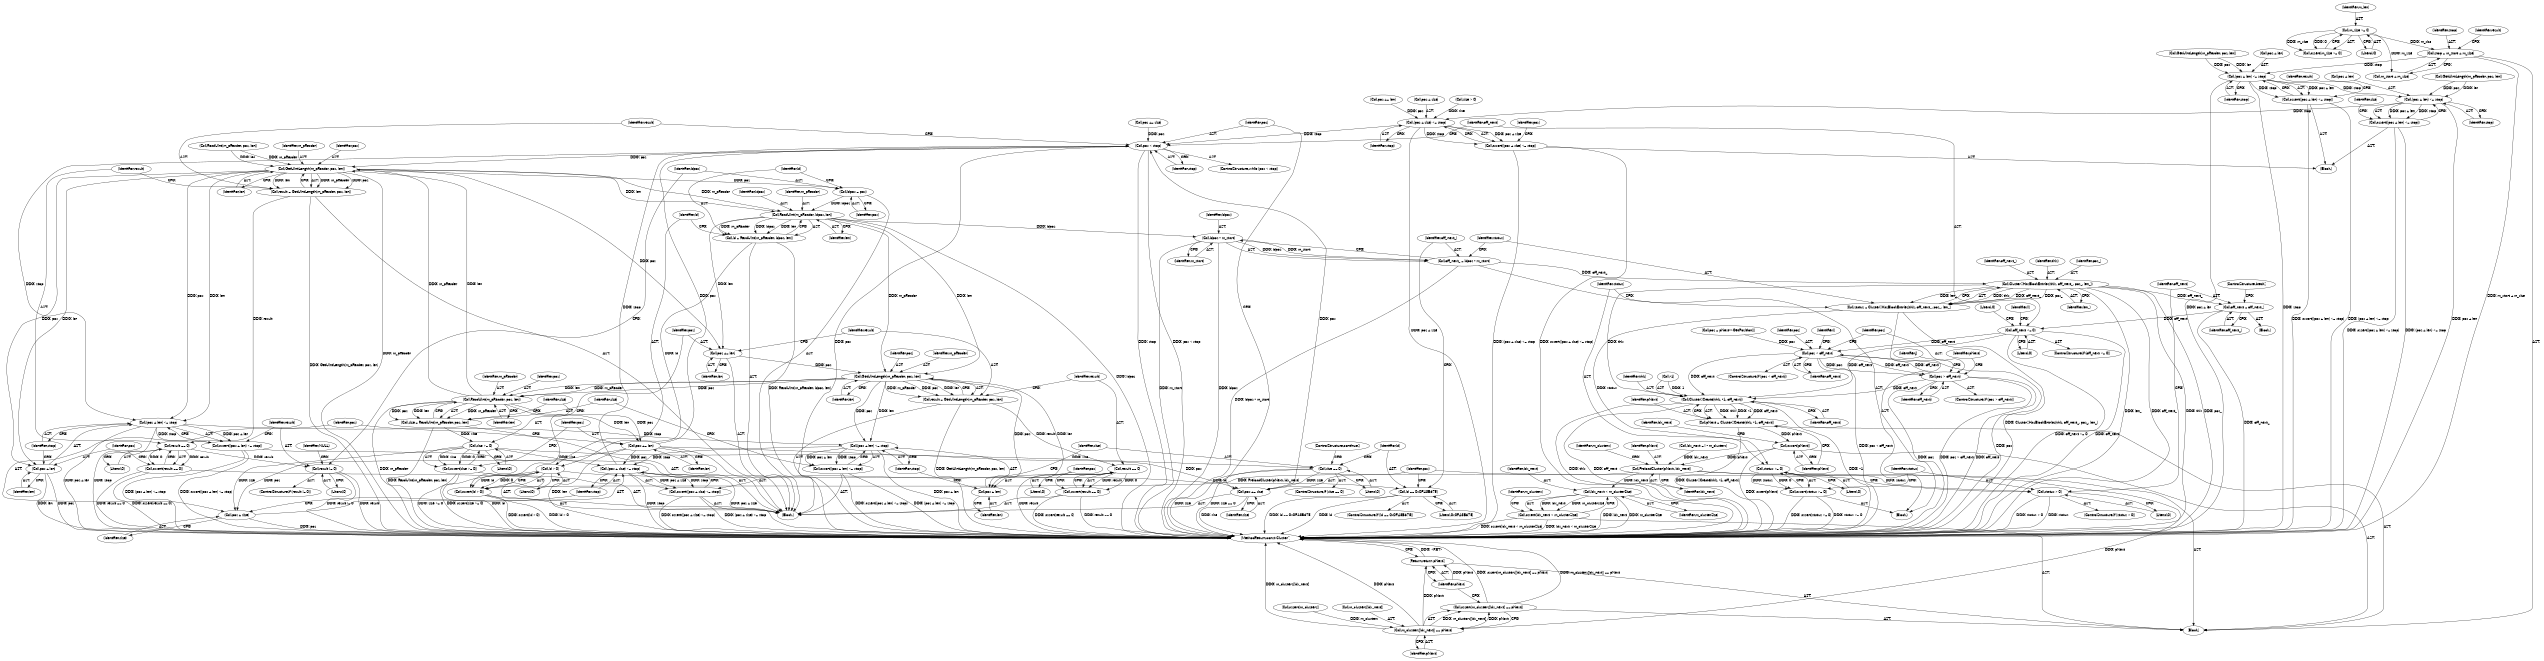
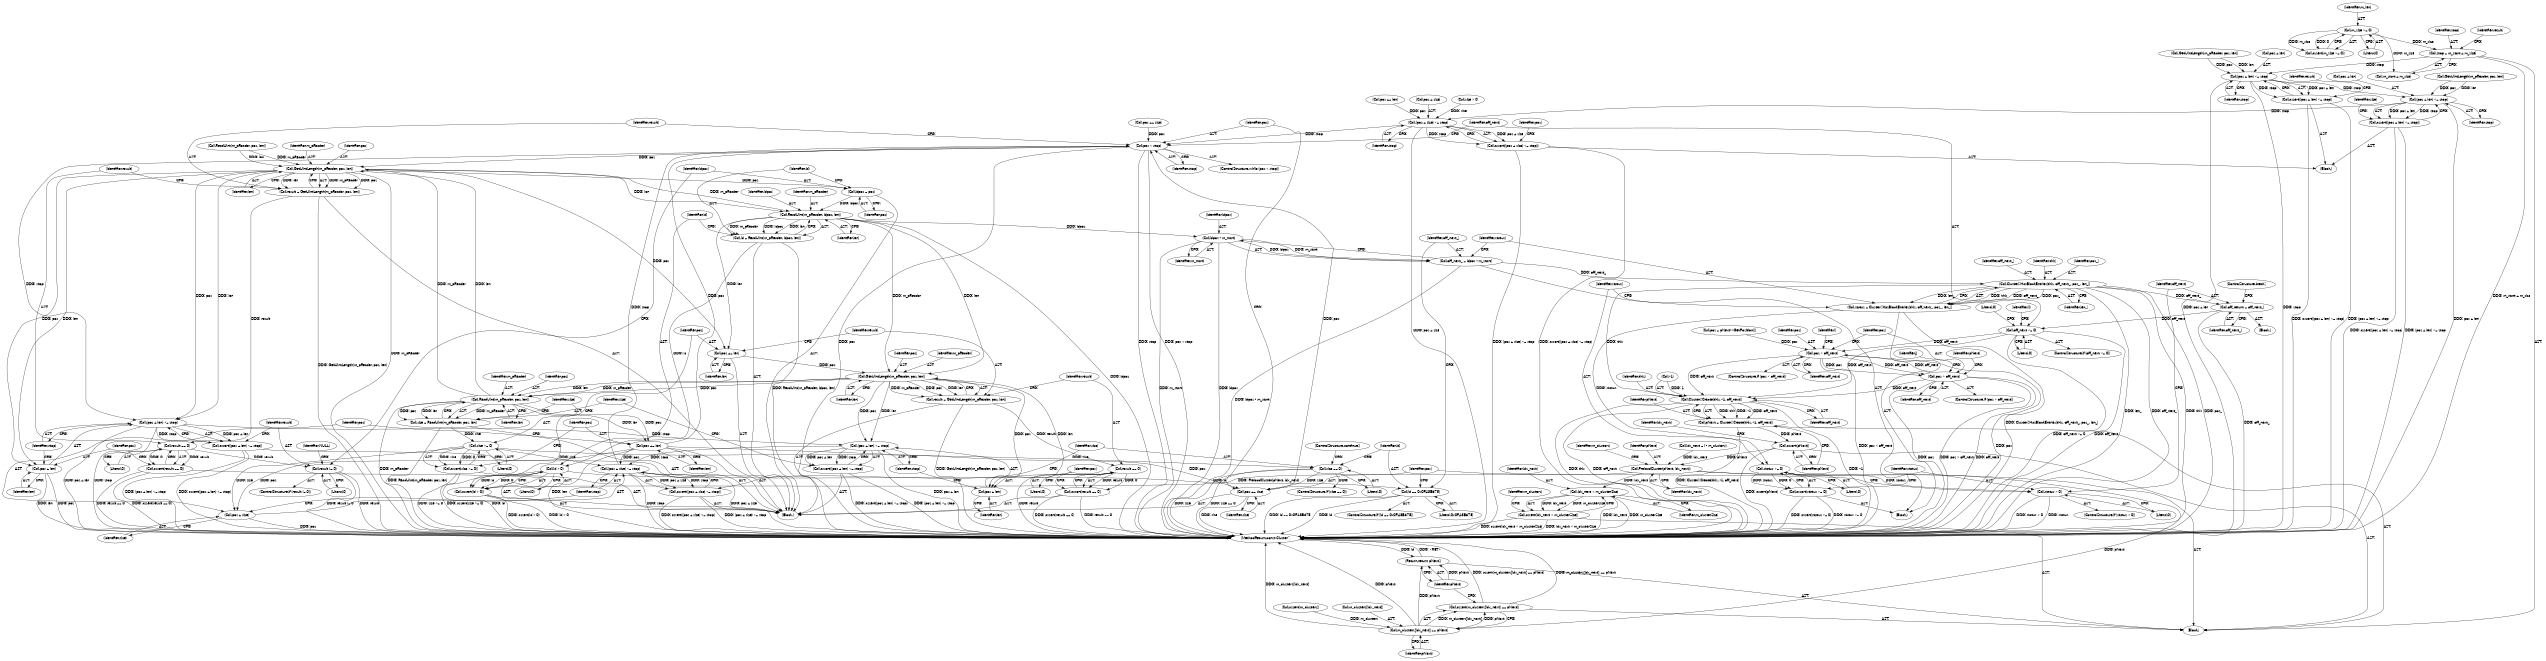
node "(Call,off_next = off_next_)": label "(Call,off_next = off_next_)" -> "(Call,off_return = off_next_)"
edge "(Call,size == 0)" -> "(ControlStructure,if (size == 0))": label "AST: " -> "DDG: "
edge "(MethodReturn,const Cluster*)" -> "(Return,return pNext;)": label "CFG: " -> "DDG: id"
